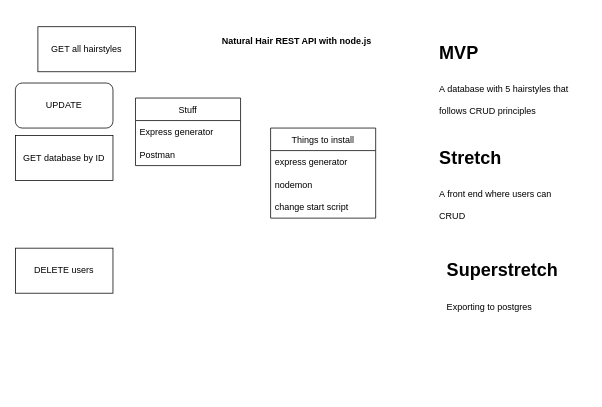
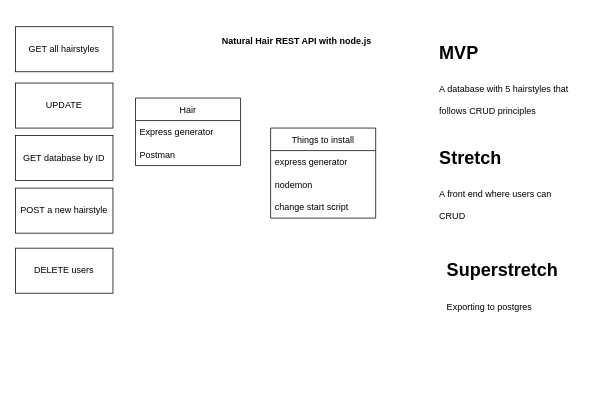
node "GET all hairstyles": moved (87, 49) -> (64, 49)
node "UPDATE": shape rounded rectangle -> rectangle
node "Stuff": label "Stuff" -> "Hair"
node "POST a new hairstyle": added
